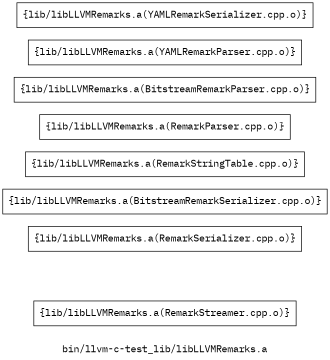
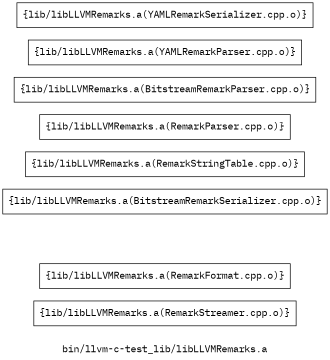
node "{lib/libLLVMRemarks.a(RemarkSerializer.cpp.o)}": removed
node "{lib/libLLVMRemarks.a(RemarkFormat.cpp.o)}": added
